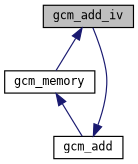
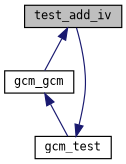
node "gcm_add_iv": label "gcm_add_iv" -> "test_add_iv"
node "gcm_memory": label "gcm_memory" -> "gcm_gcm"
node "gcm_add": label "gcm_add" -> "gcm_test"
